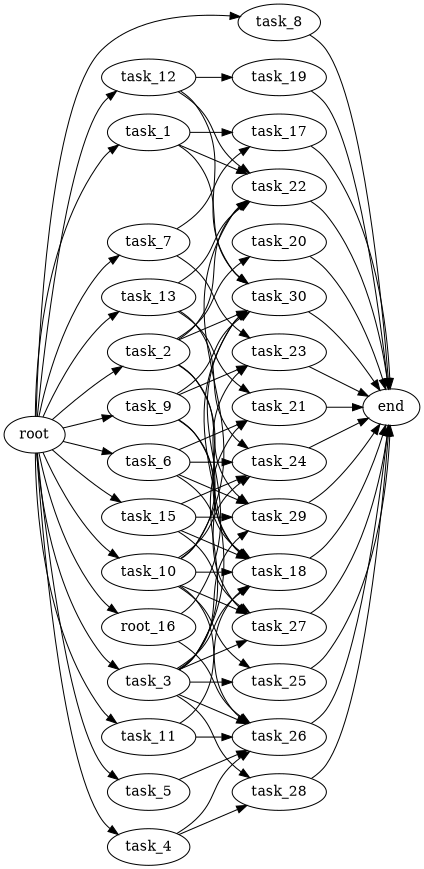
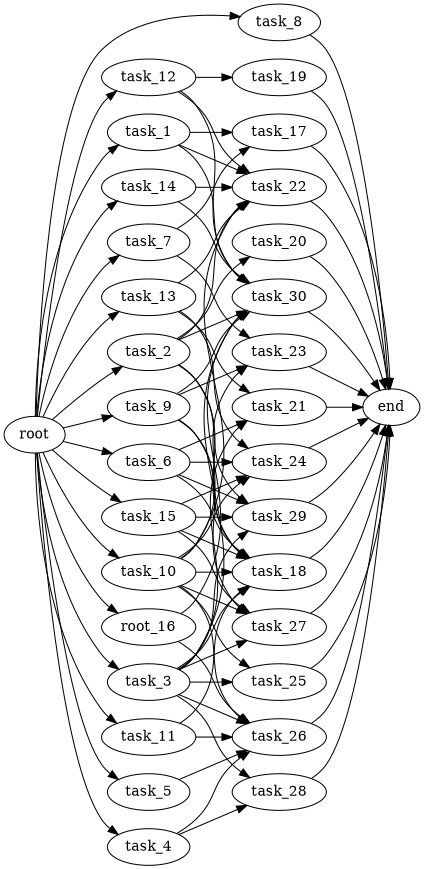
node "task_14": added
